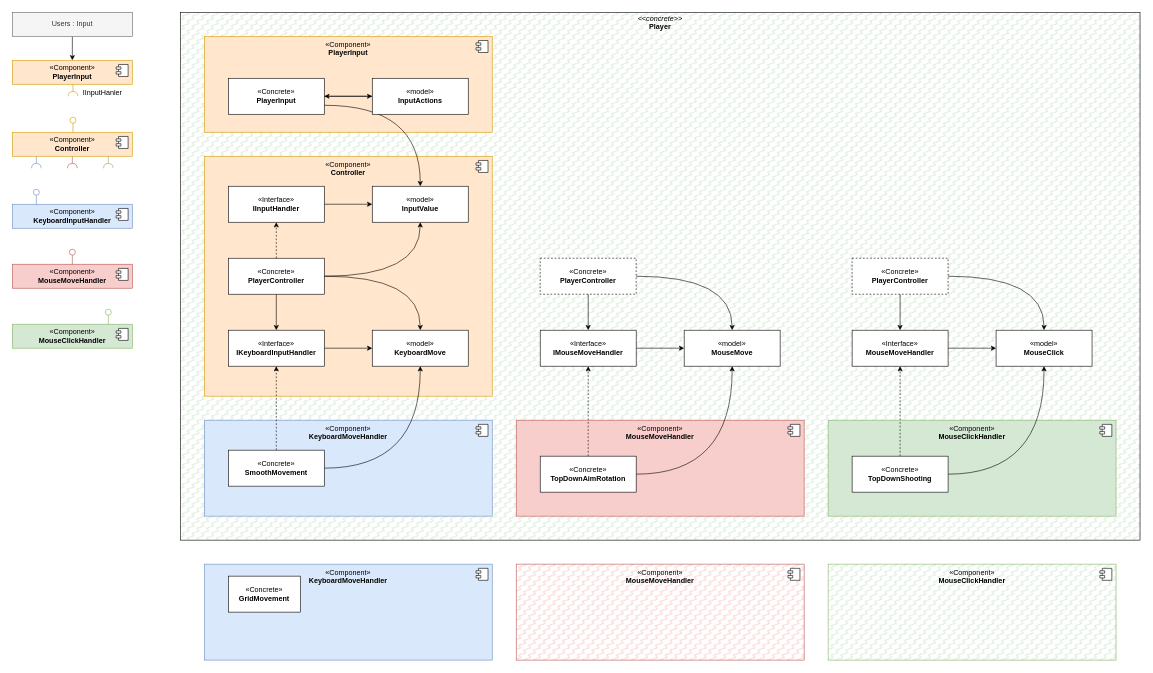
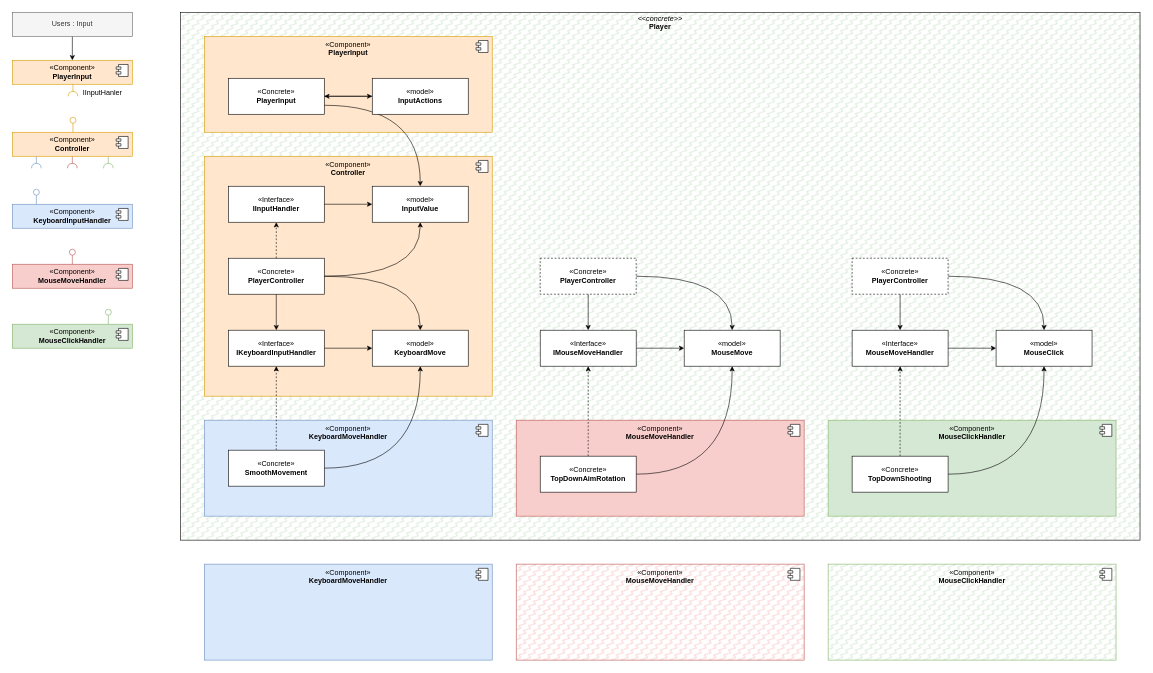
node "«Concrete» GridMovement": removed
